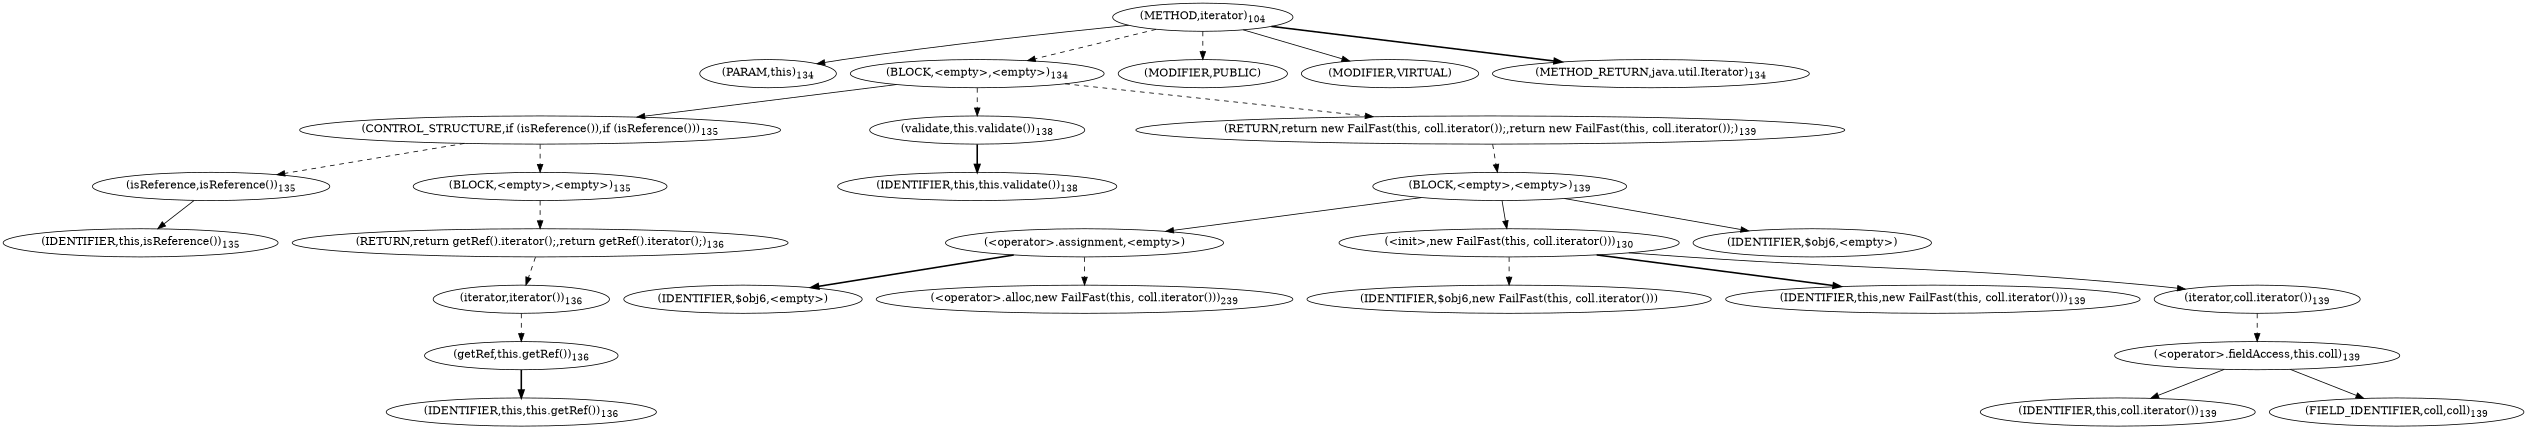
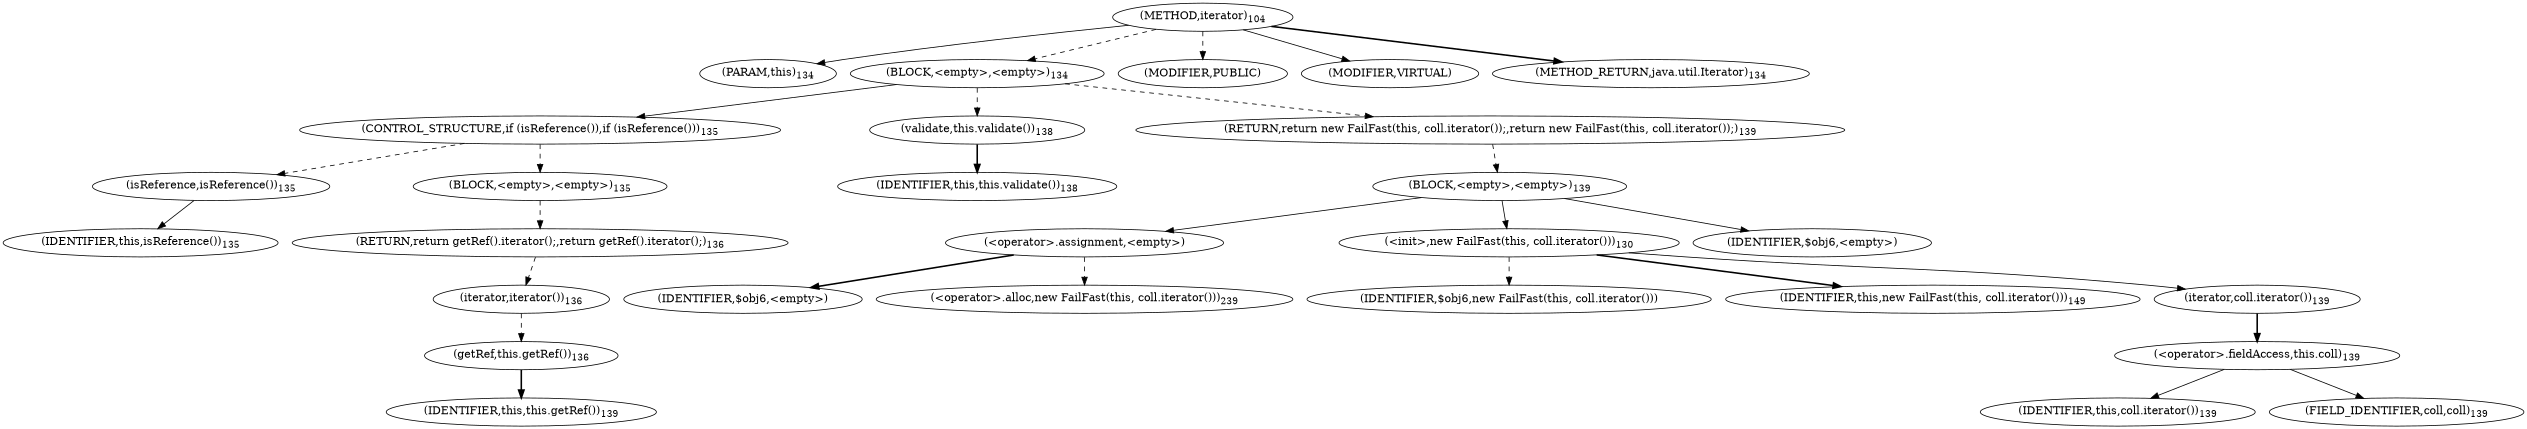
node "(IDENTIFIER,this,new FailFast(this, coll.iterator()))": text "139" -> "149"
edge "(iterator,coll.iterator())" -> "(<operator>.fieldAccess,this.coll)": style dashed -> bold
node "(IDENTIFIER,this,this.getRef())": text "136" -> "139"
